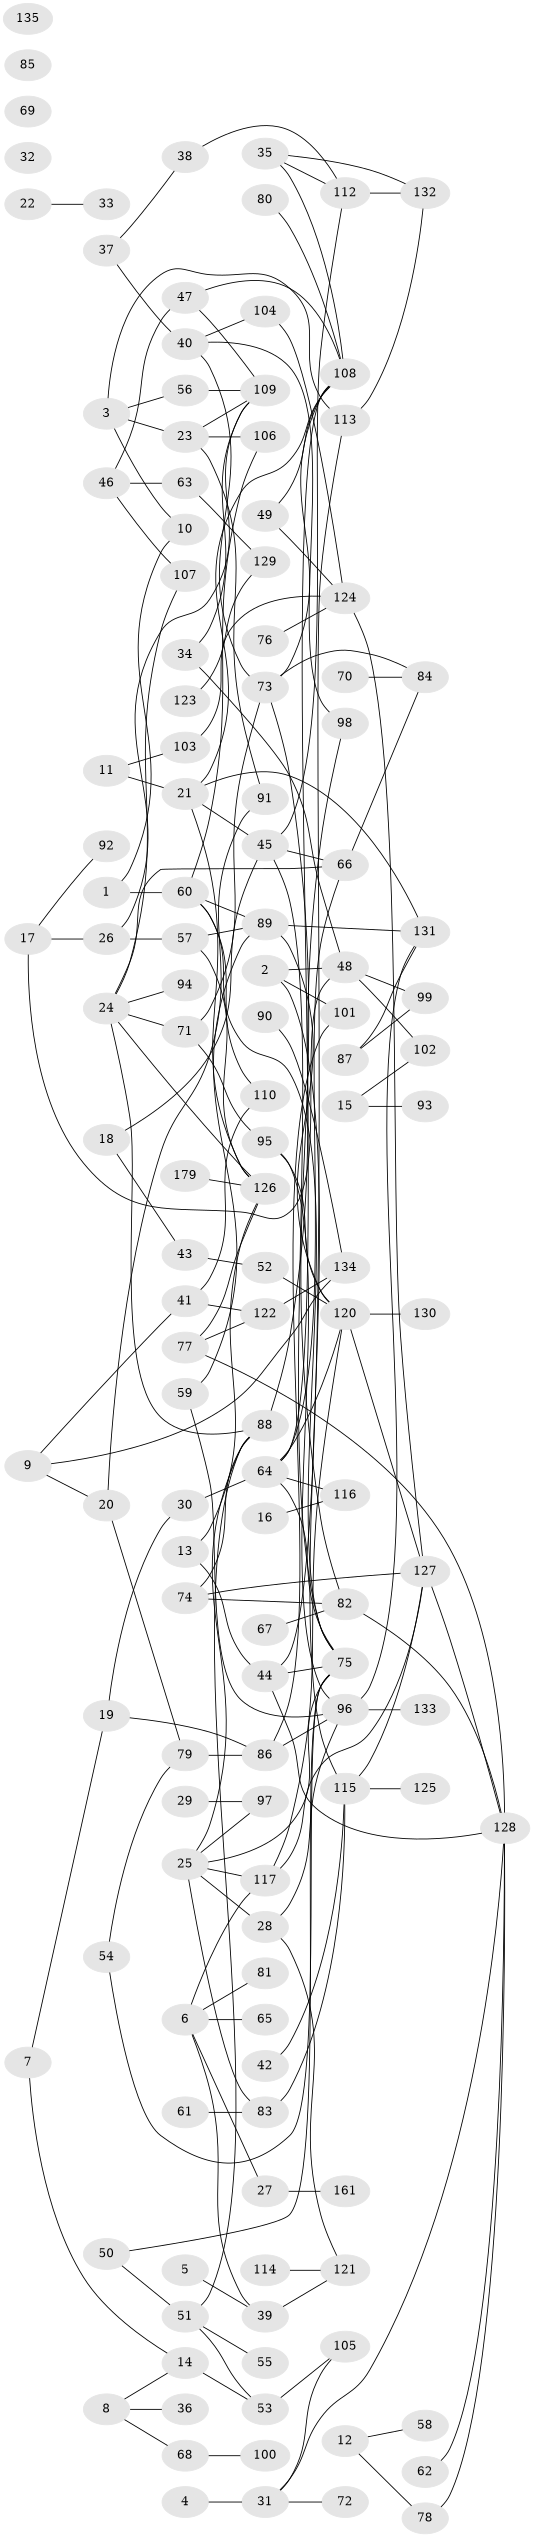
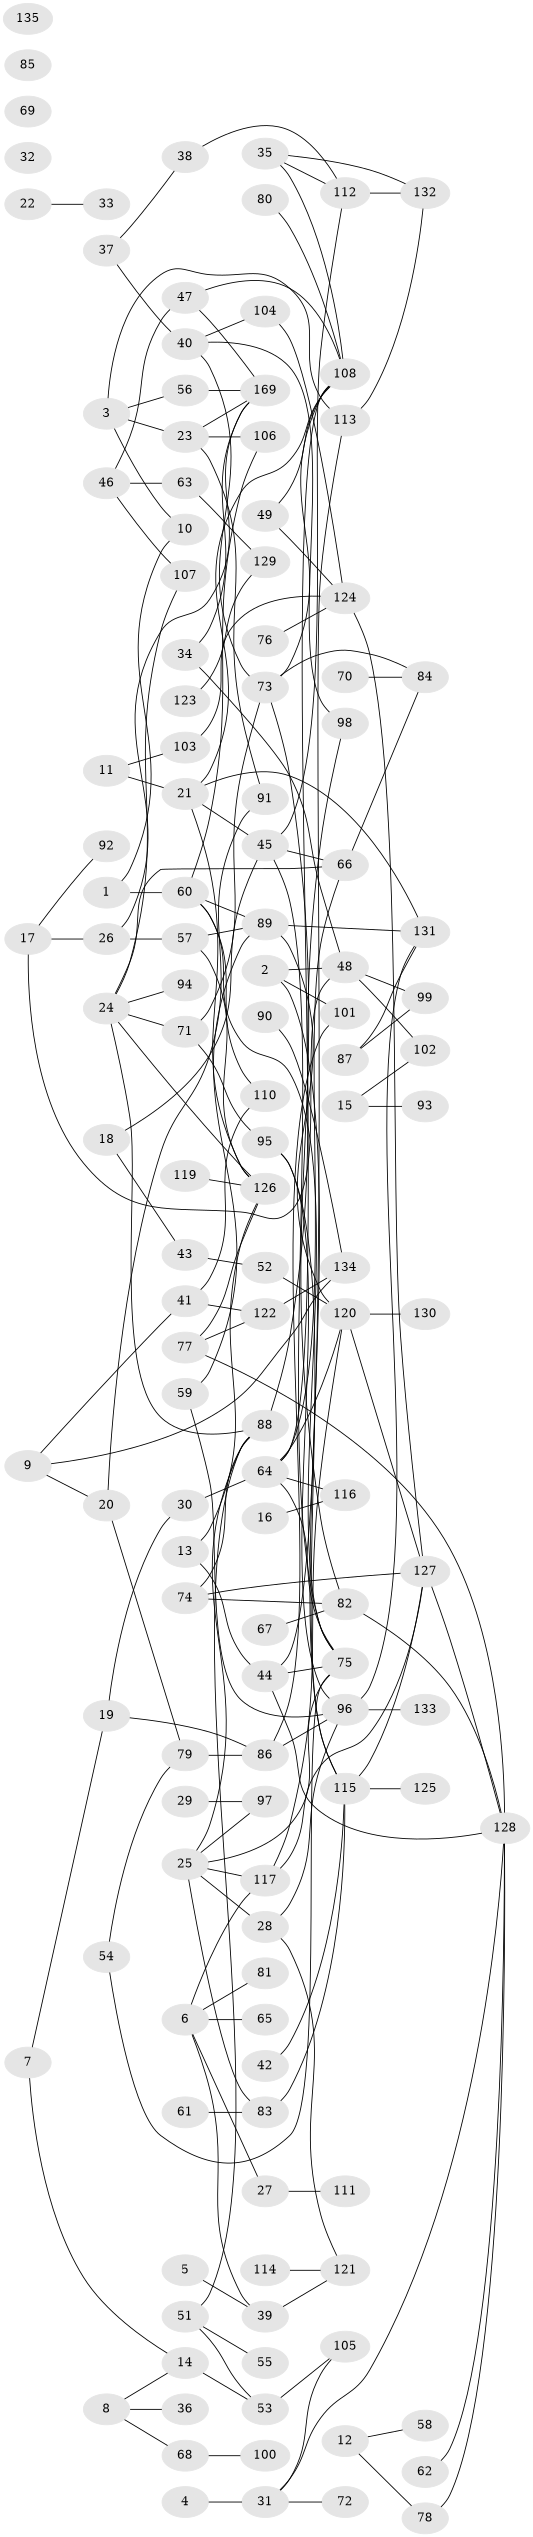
node "109": label "109" -> "169"
node "179": label "179" -> "119"
edge "95" -- "120": now "95" -- "115"
node "161": label "161" -> "111"
node "50": removed
